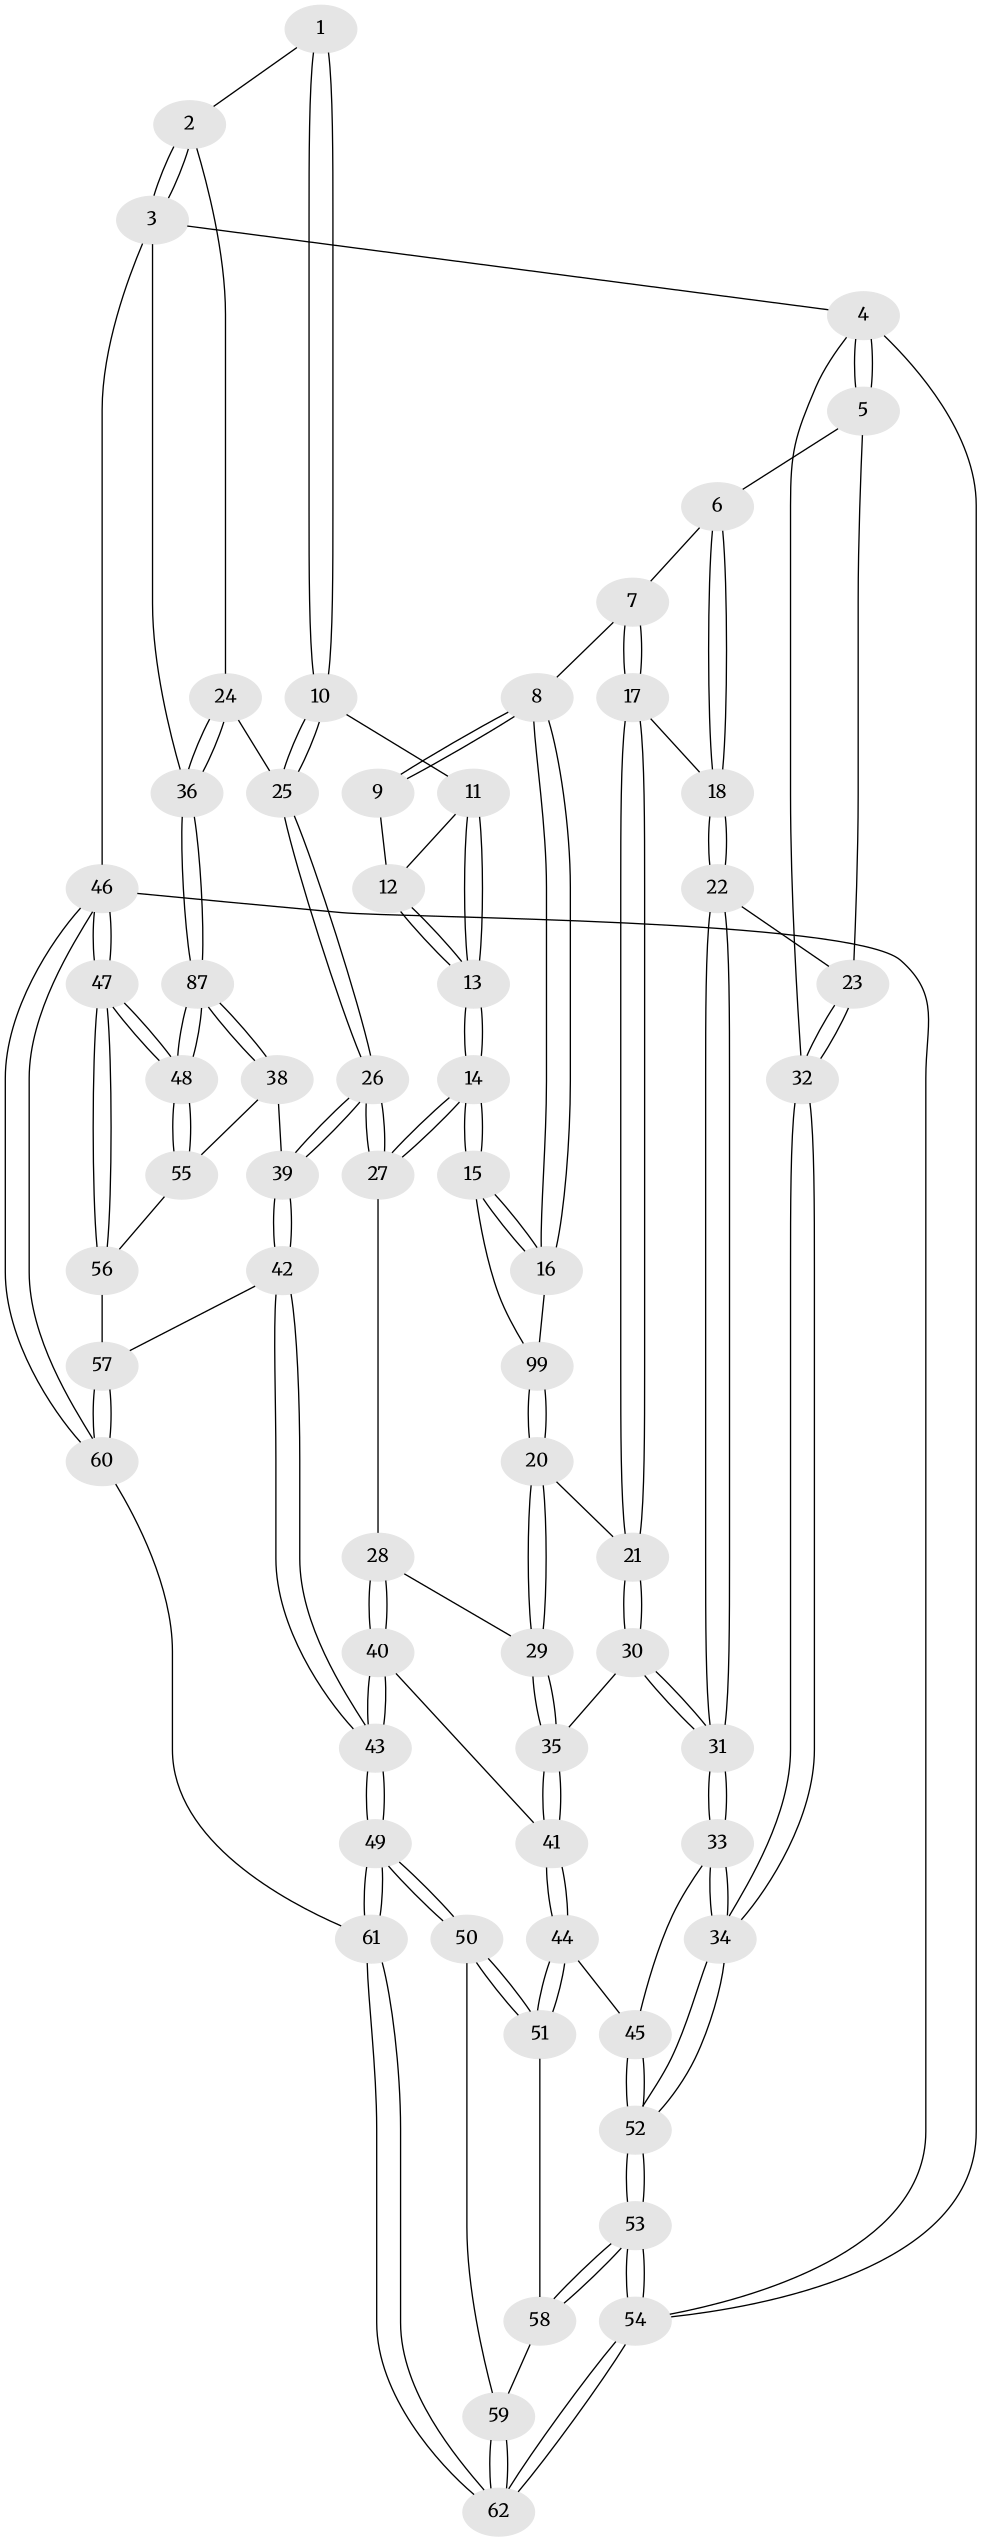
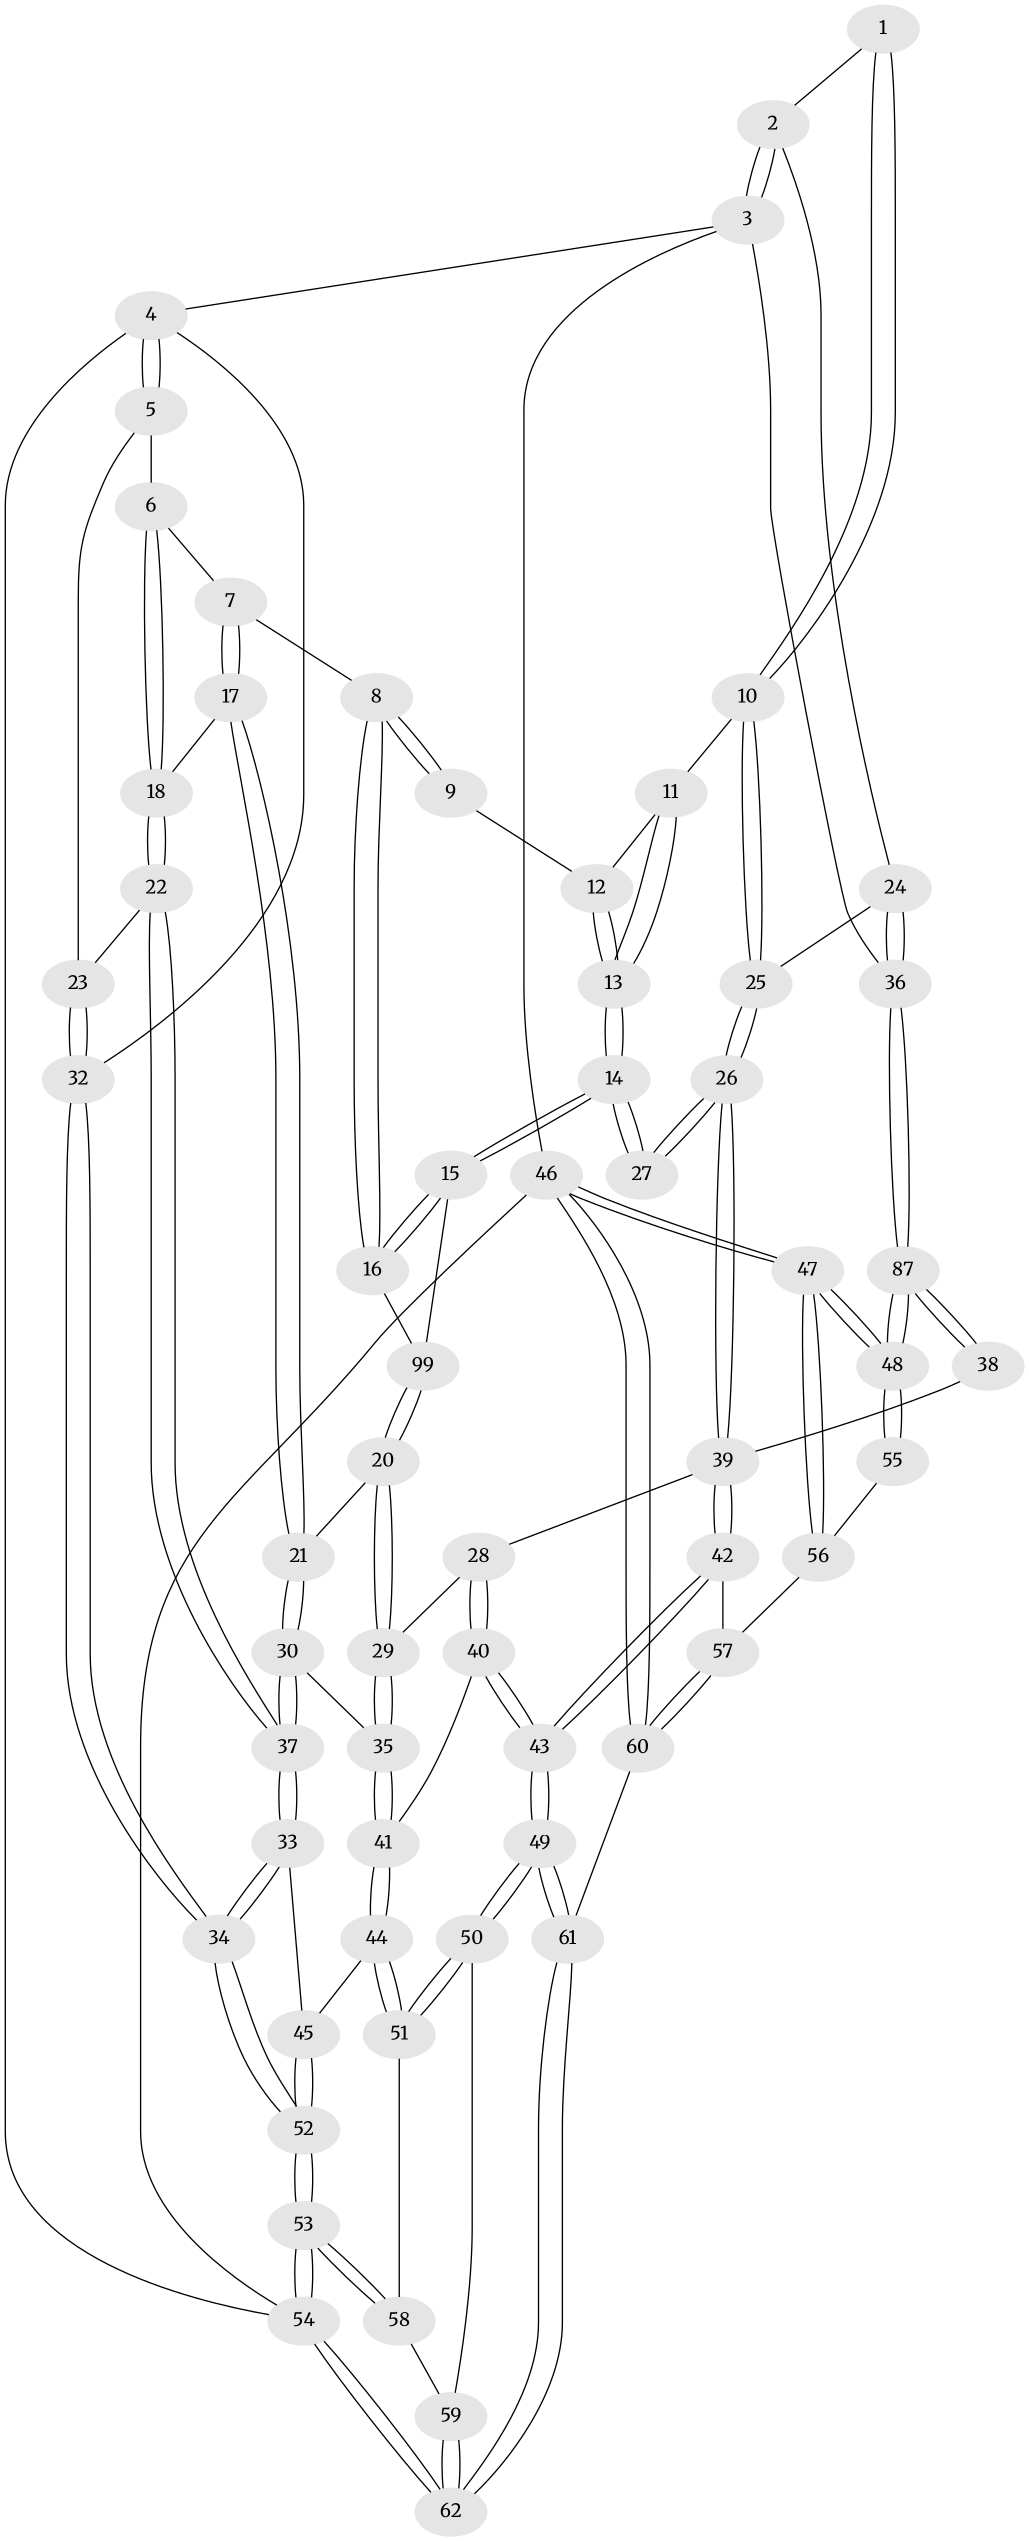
edge "38" -- "55": removed
edge "27" -- "28": now "39" -- "28"
node "31": label "31" -> "37"
